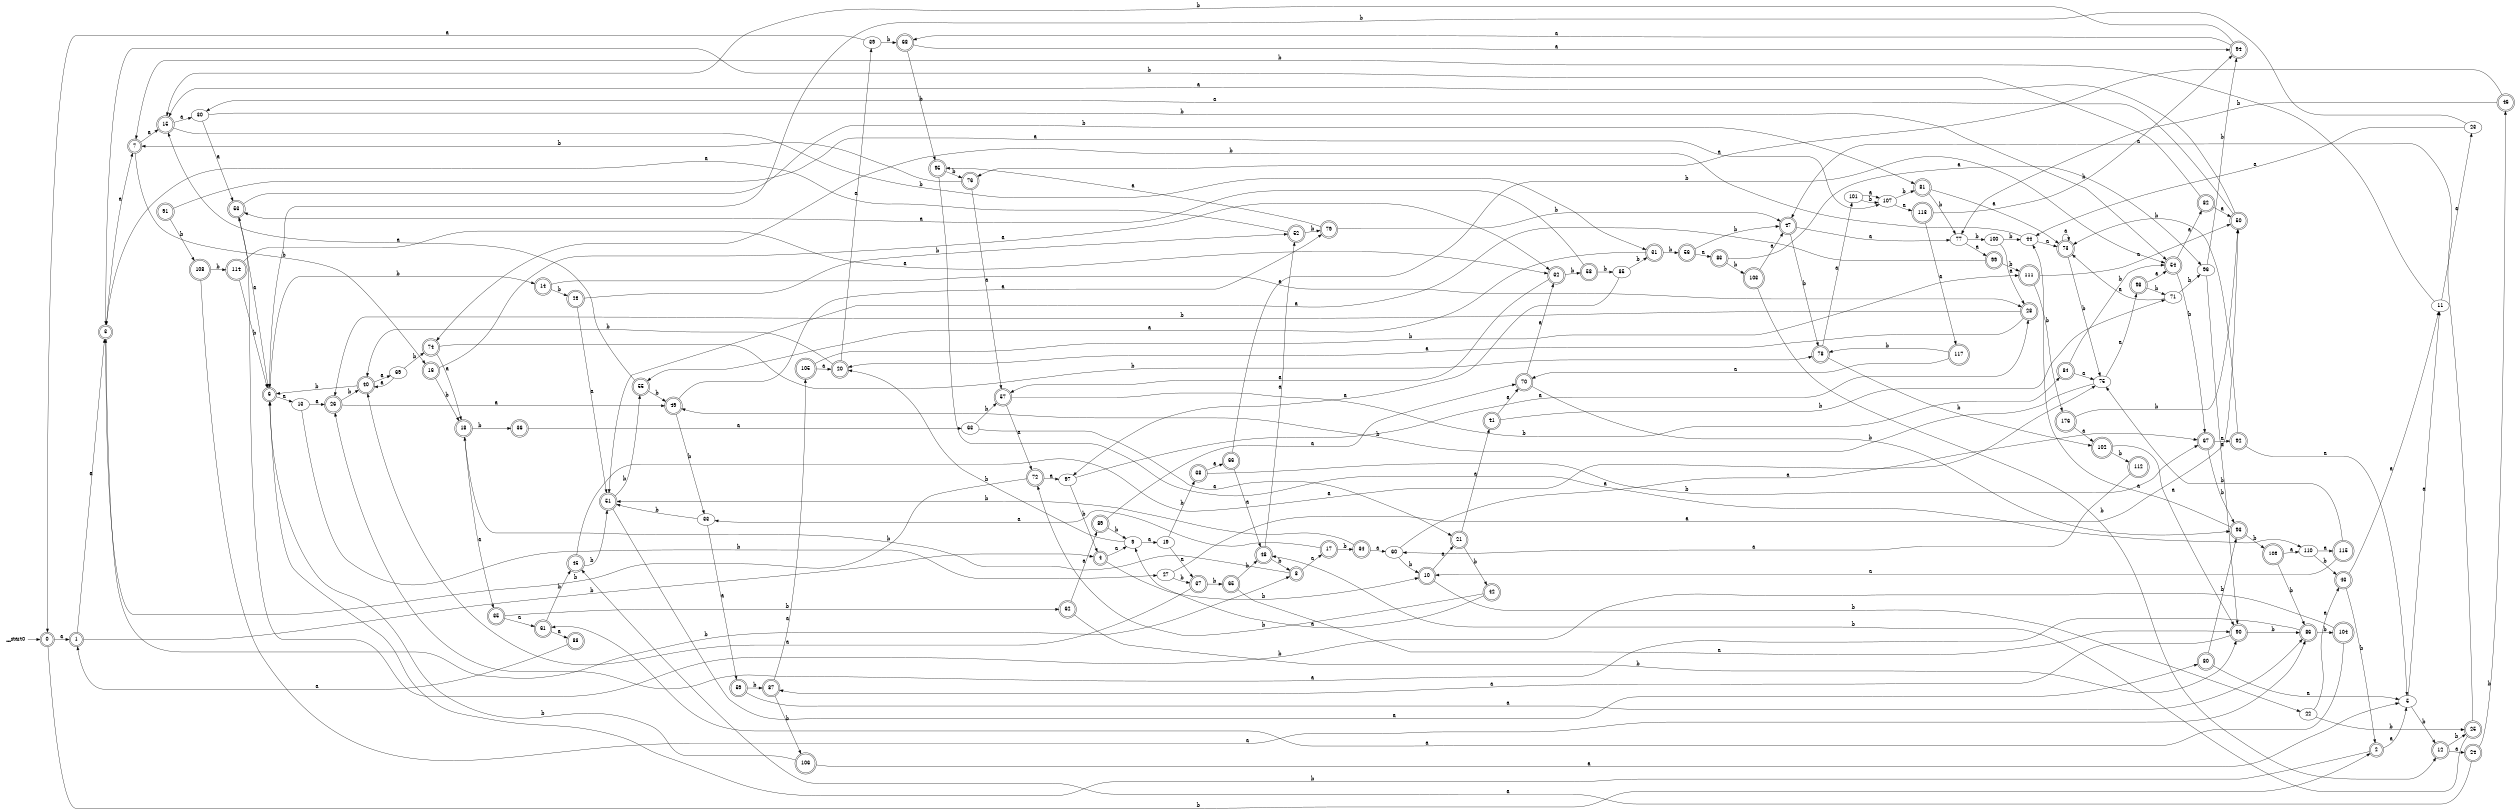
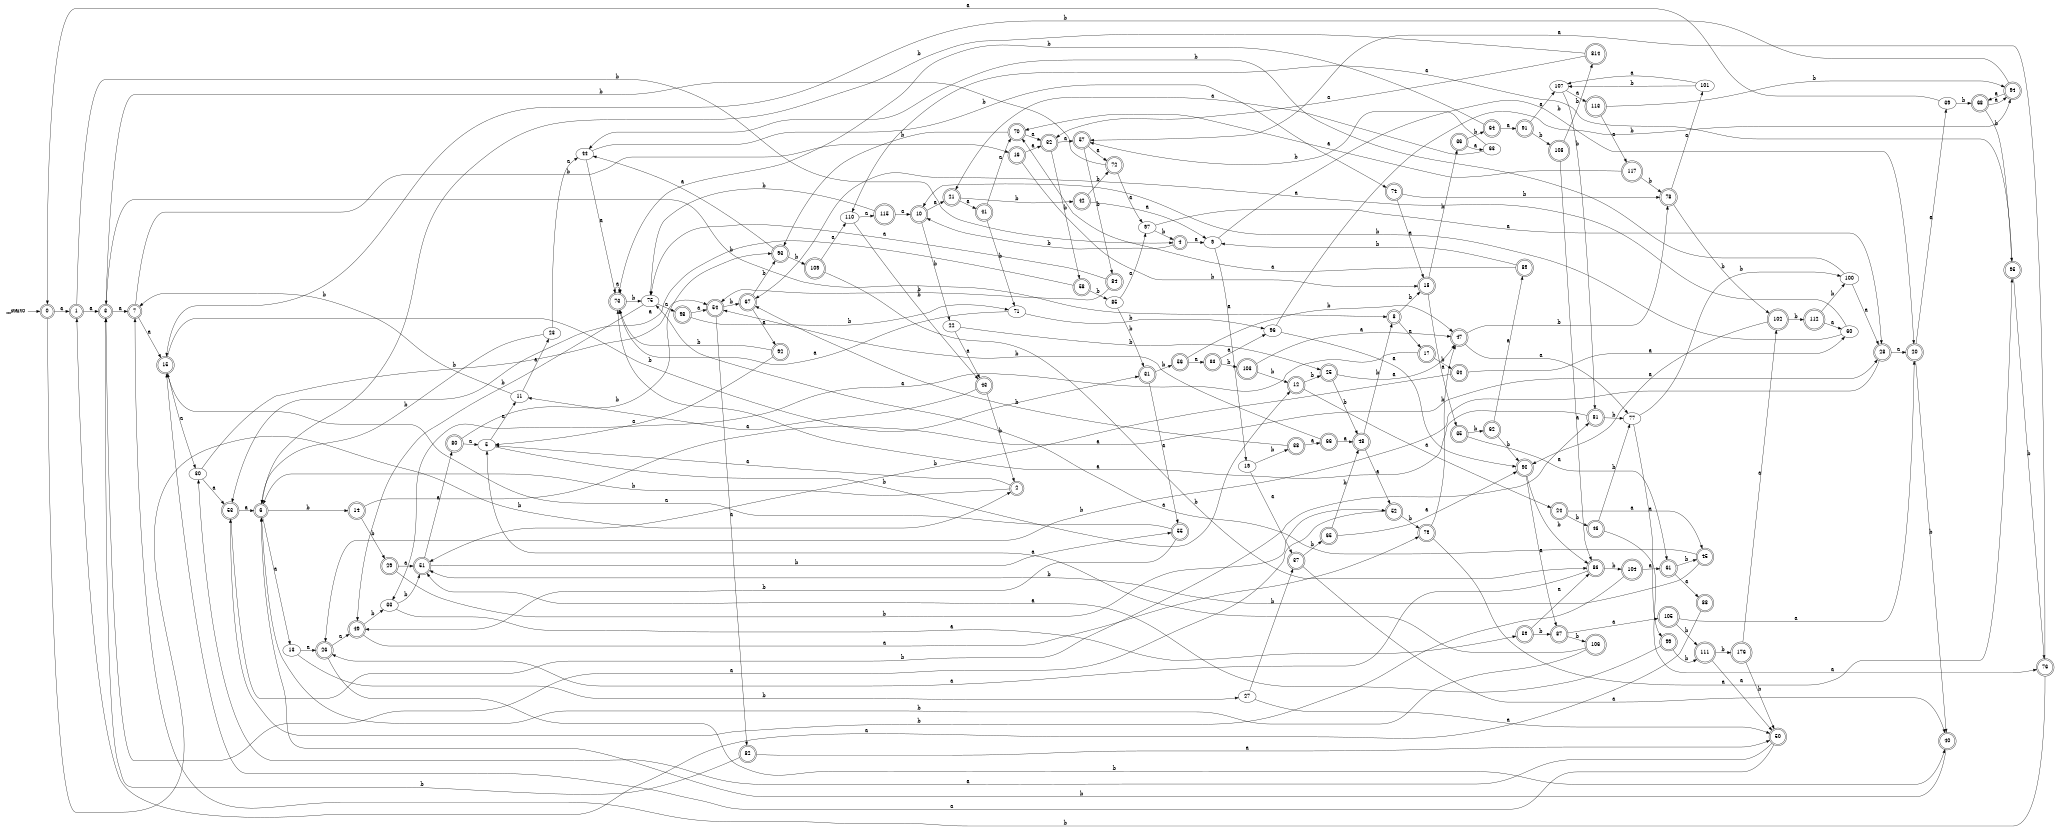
node "64": added
node "114": label "114" -> "814"
edge "112" -> "100": added, label "b"
node "69": removed
